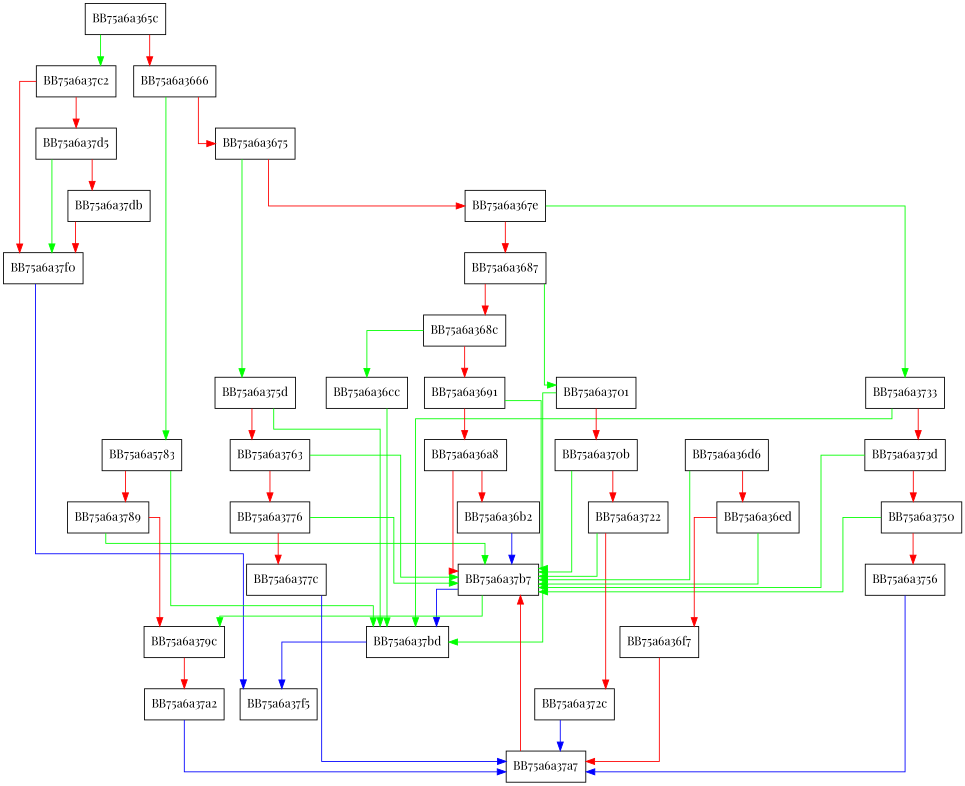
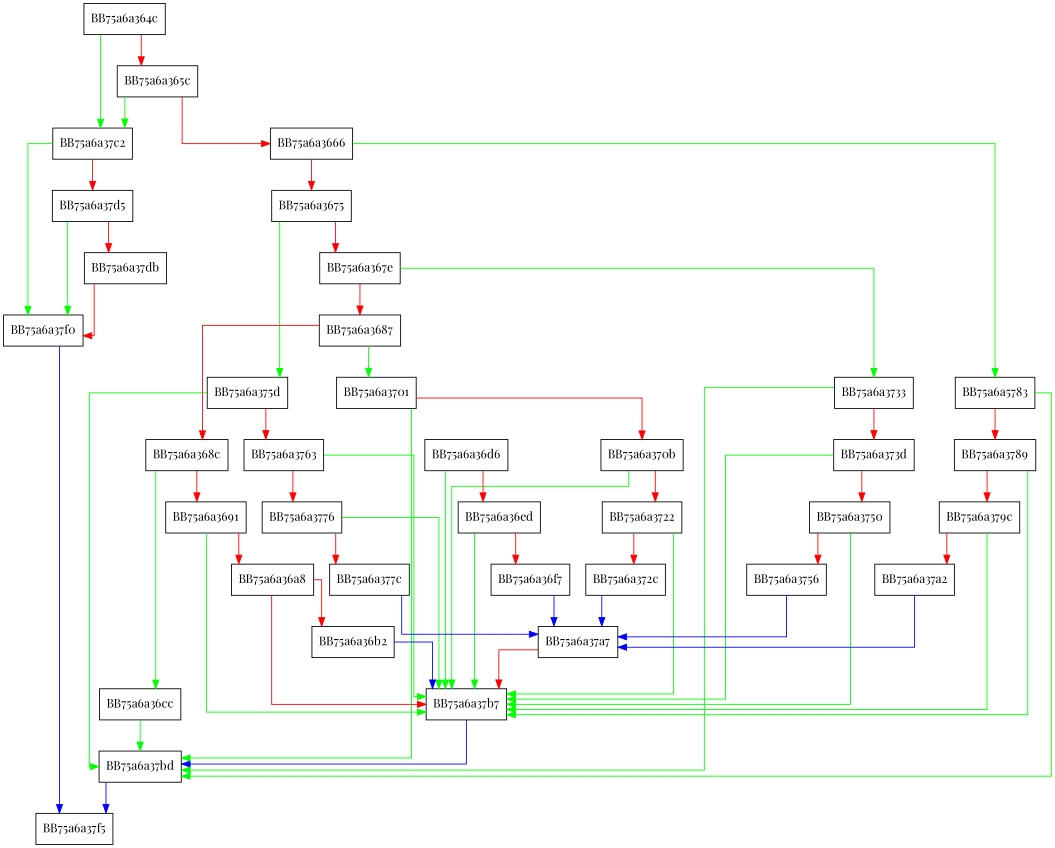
node "BB75a6a364c": added
edge "BB75a6a37c2" -> "BB75a6a37f0": color red -> green
edge "BB75a6a37b7" -> "BB75a6a379c": reversed
edge "BB75a6a36f7" -> "BB75a6a37a7": color red -> blue
